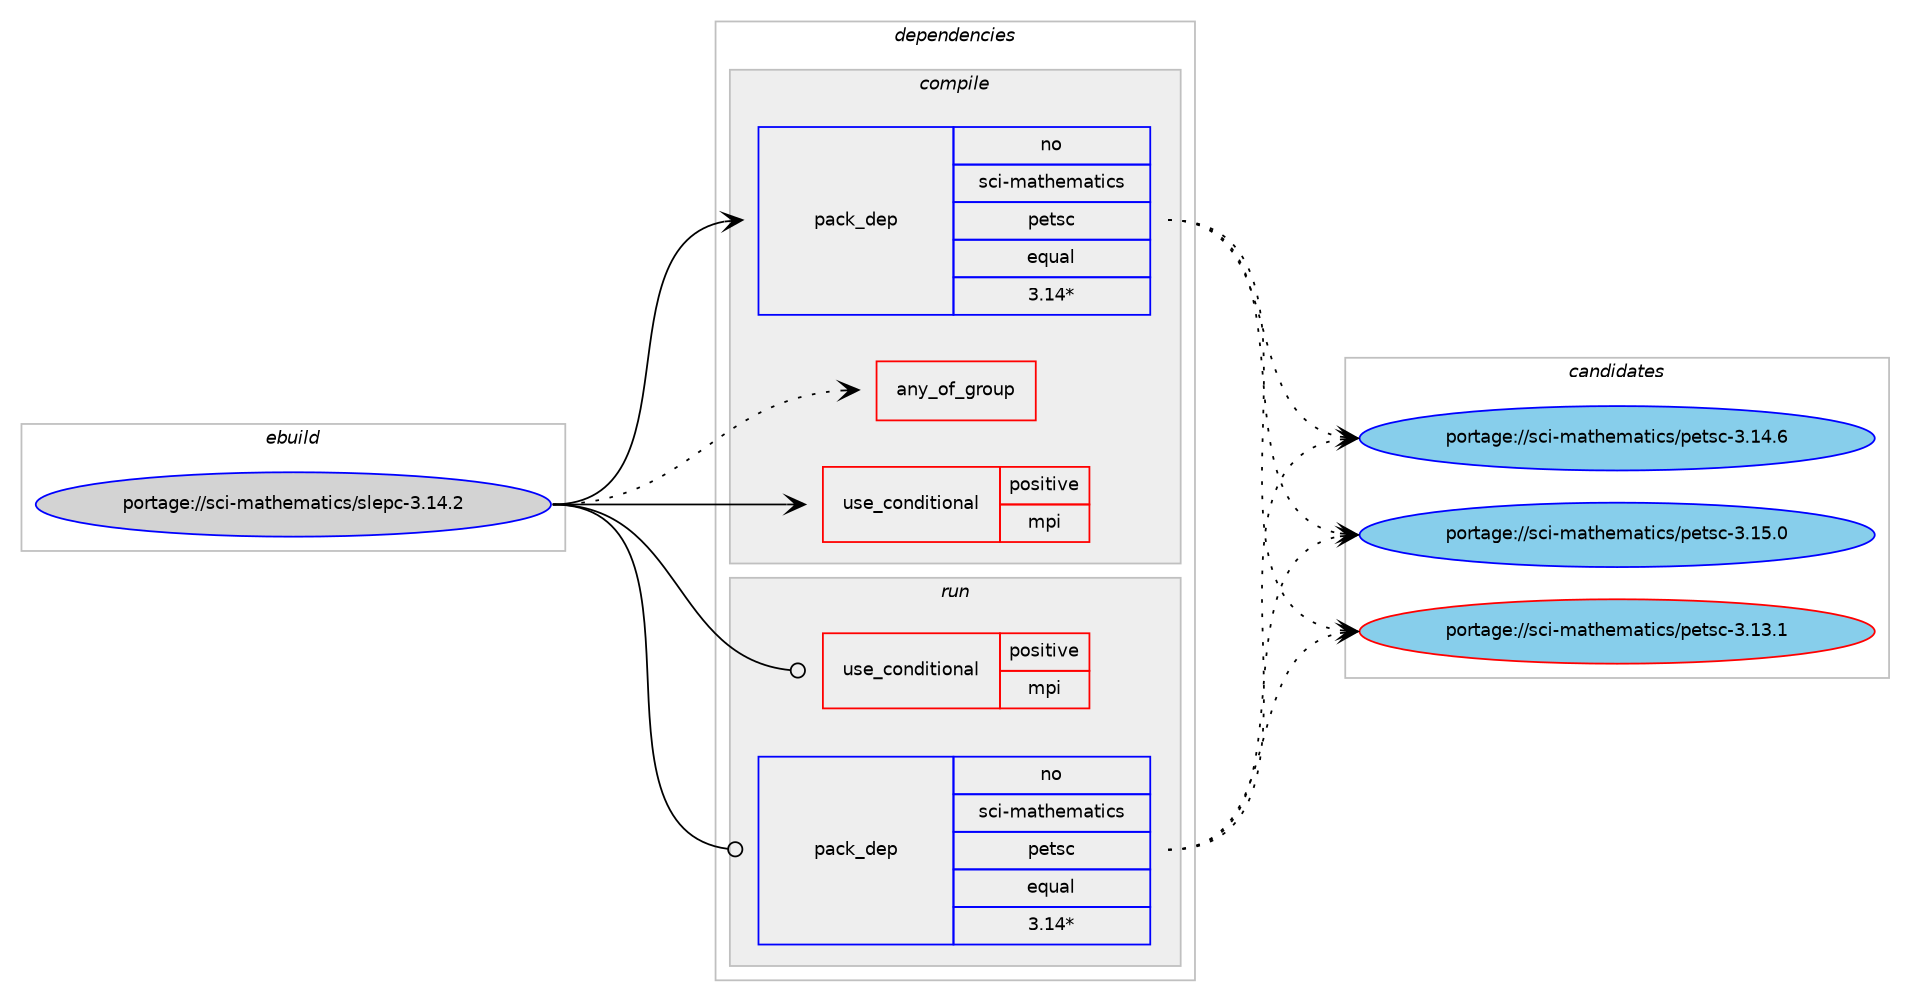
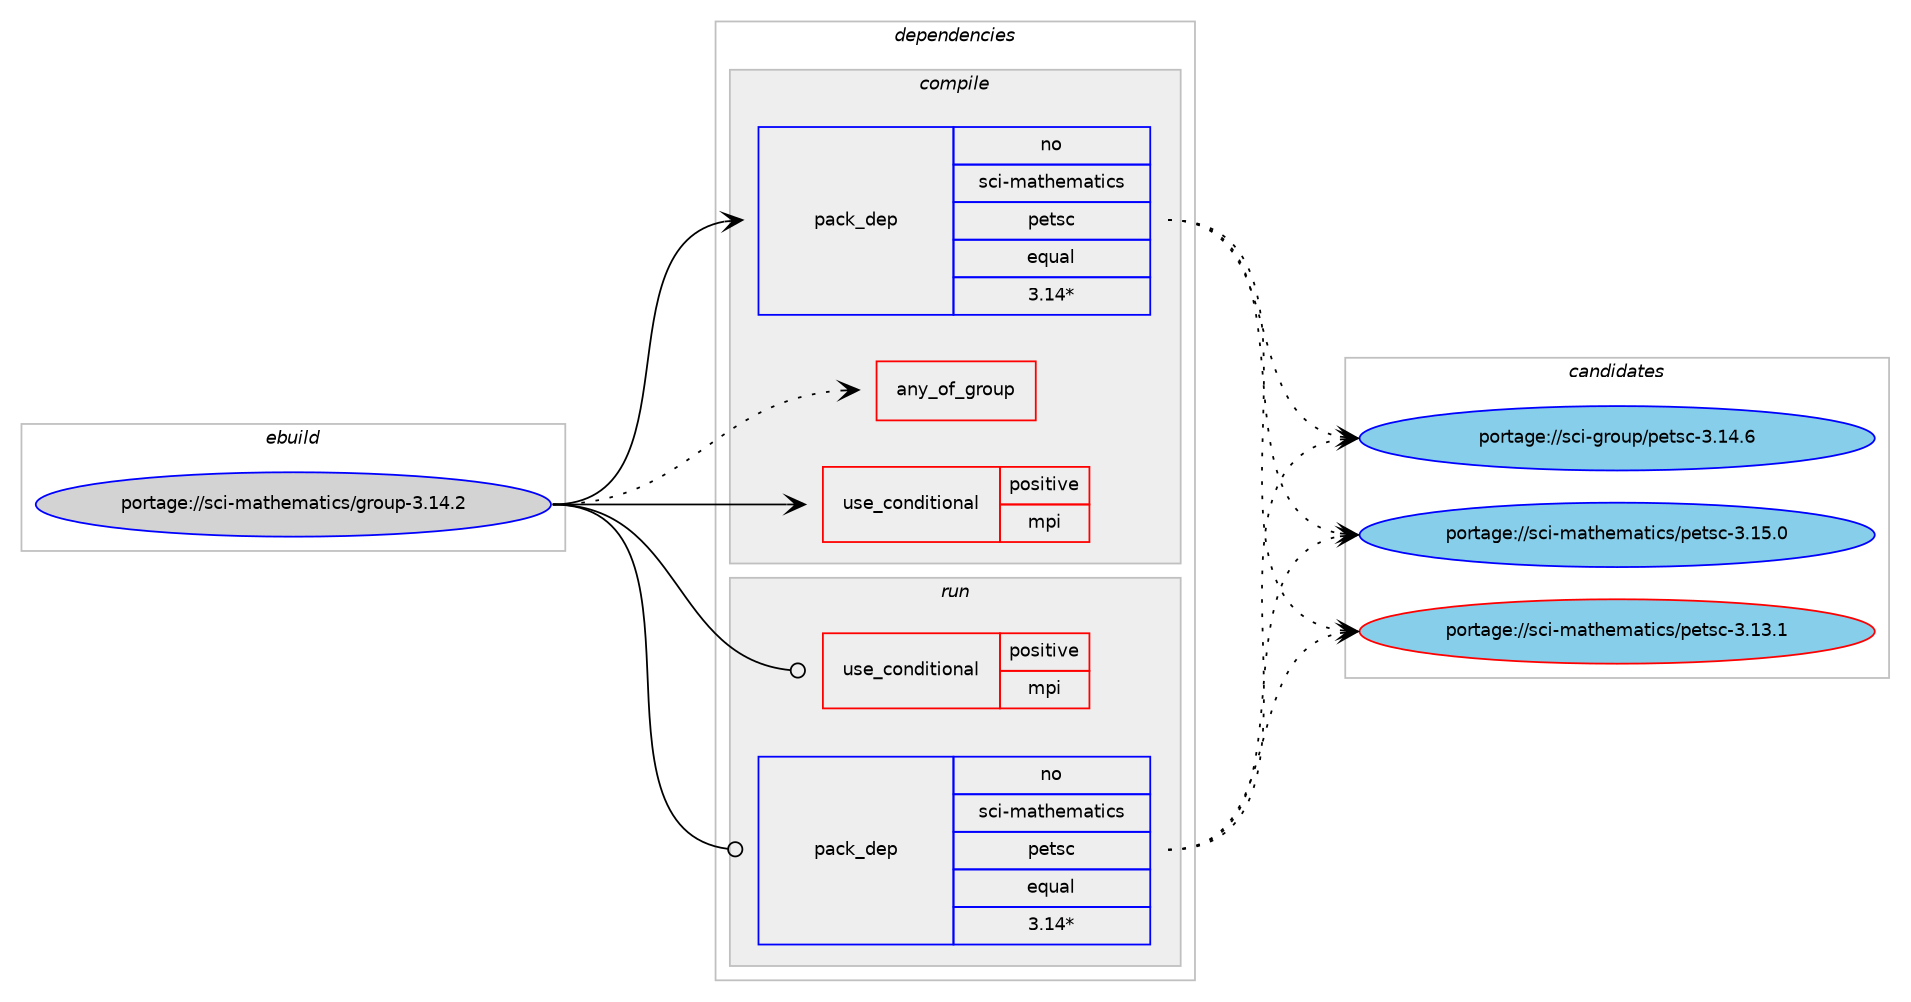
node "portage://sci-mathematics/petsc-3.14.6": label "portage://sci-mathematics/petsc-3.14.6" -> "portage://sci-group/petsc-3.14.6"
node "portage://sci-mathematics/slepc-3.14.2": label "portage://sci-mathematics/slepc-3.14.2" -> "portage://sci-mathematics/group-3.14.2"
